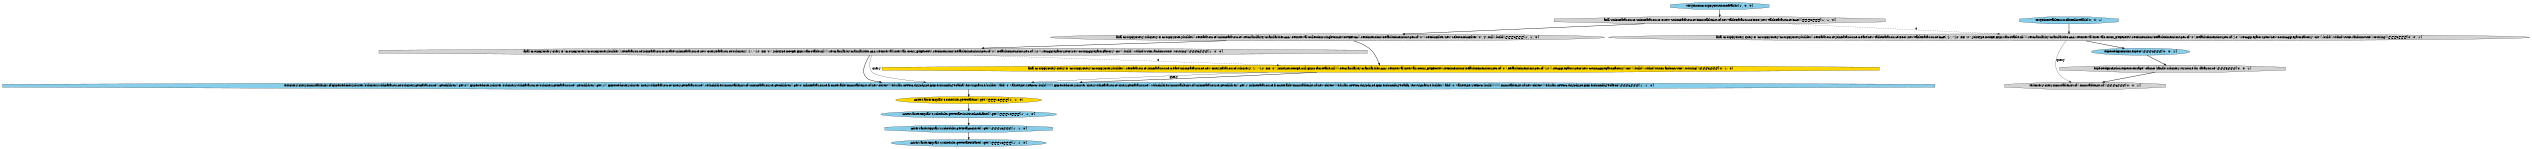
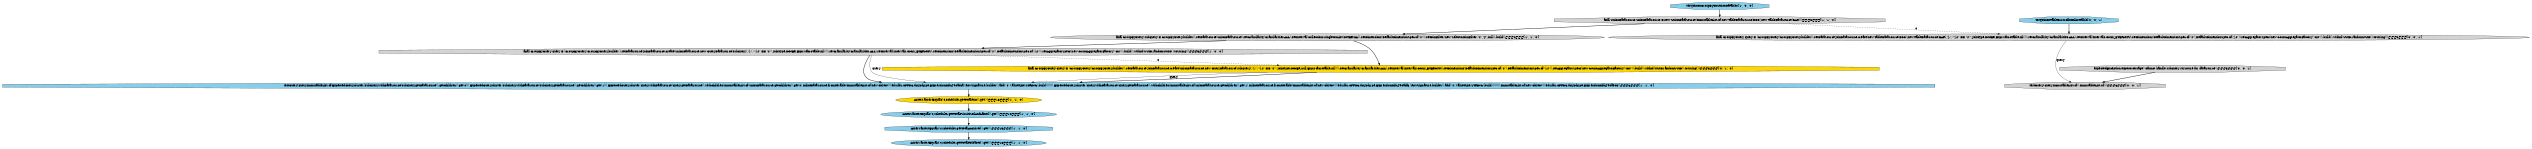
node "expectedException.expect()@@@4@@@['0', '0', '1']": removed
